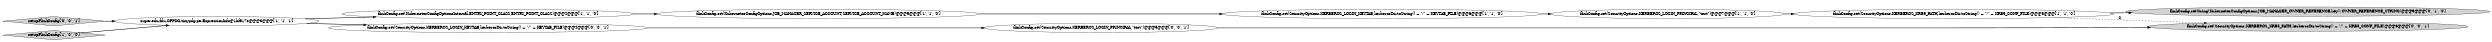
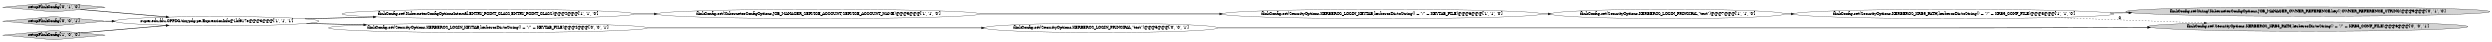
node "setupFlinkConfig['0', '1', '0']": added
